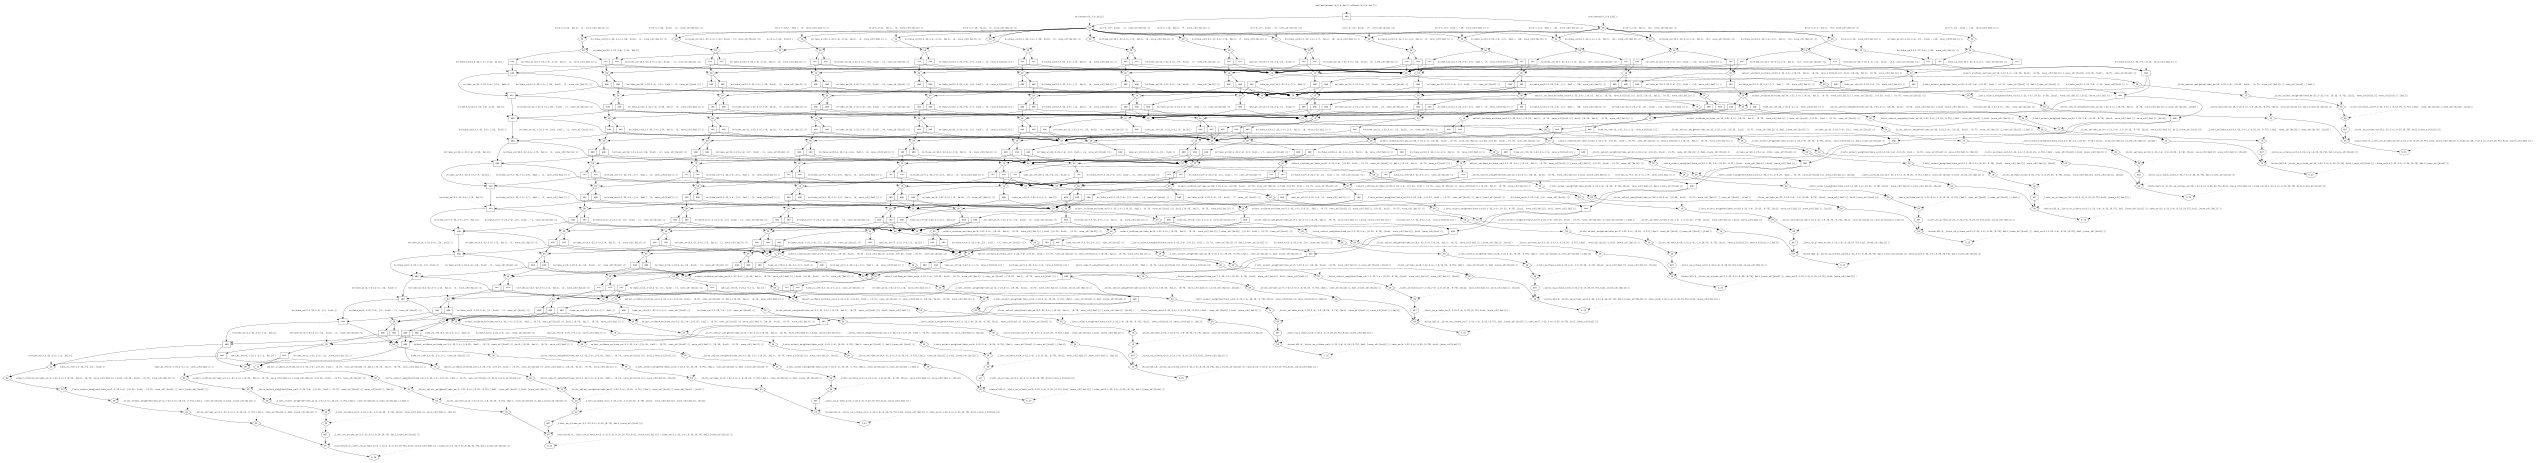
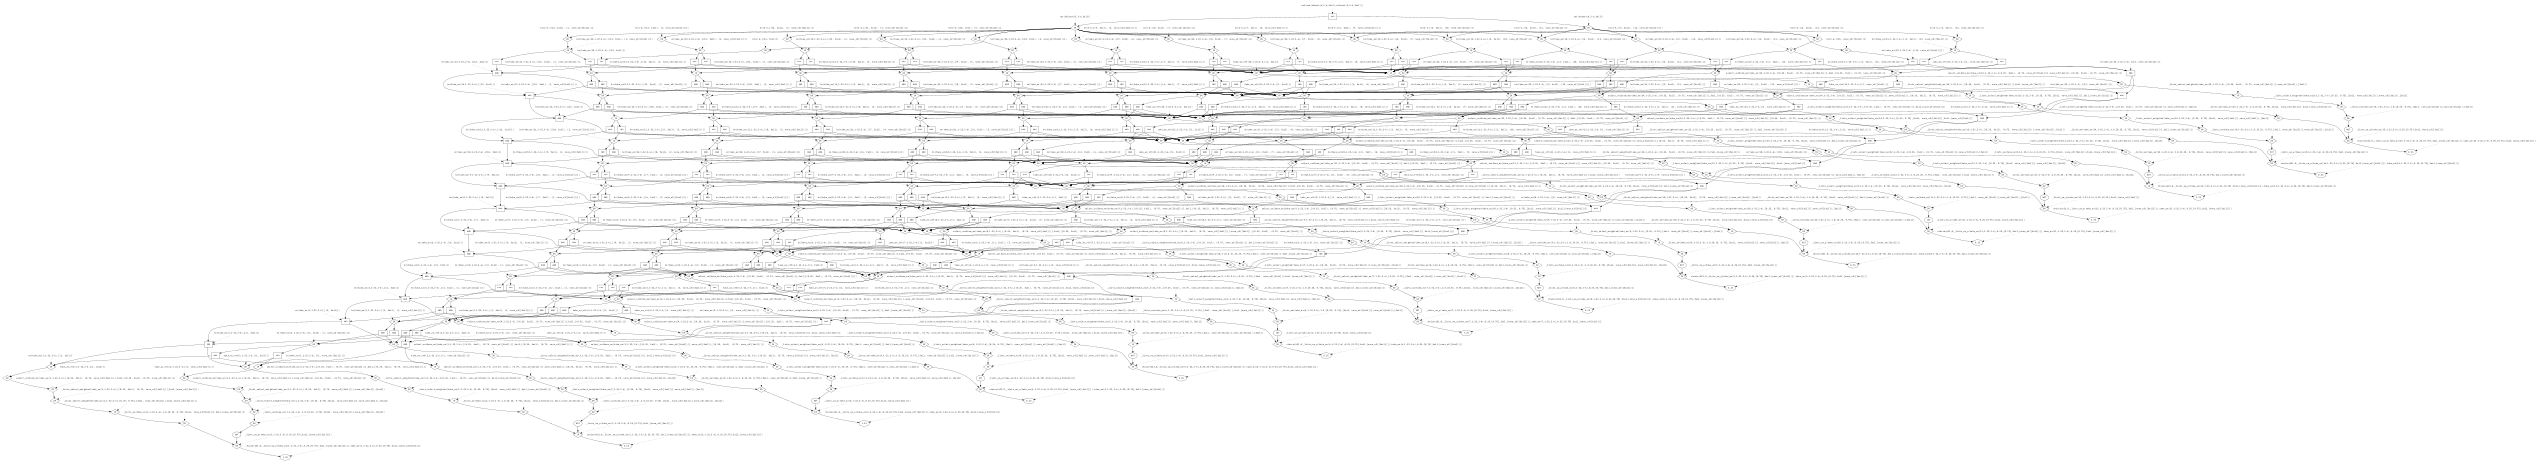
node "sat(atmost(3,2-6,fail))": label "sat(atmost(3,2-6,fail))" -> "sat(atleast(3,2-6,fail))"
node "bn(take_wr(12,1-22,2-6),[(11, fail), (1, none_of([fail]))])": removed
node "bn(take_wr(11,1-22,2-6),[(1, fail), (10, none_of([fail]))])": added
